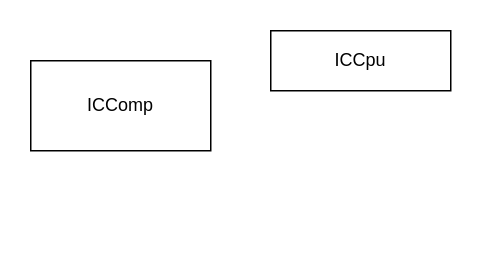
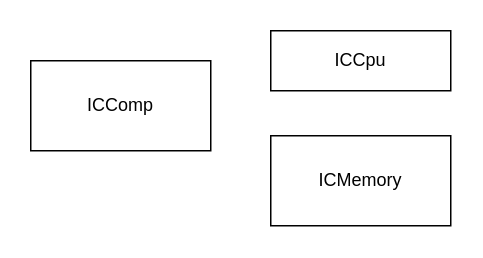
node "ICMemory": added
